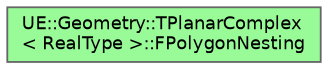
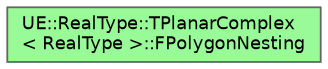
node "UE::Geometry::TPlanarComplex < RealType >::FPolygonNesting": label "UE::Geometry::TPlanarComplex < RealType >::FPolygonNesting" -> "UE::RealType::TPlanarComplex < RealType >::FPolygonNesting"
